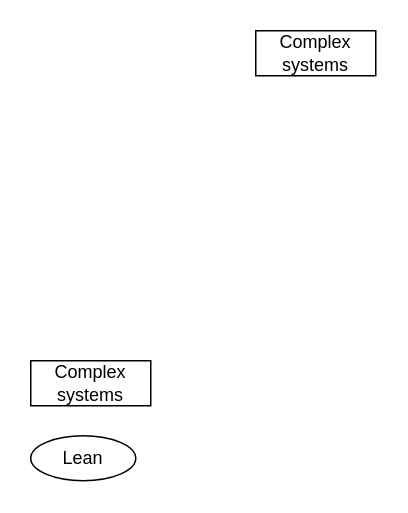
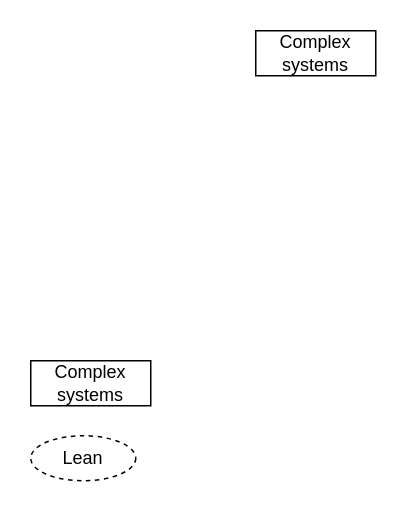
node "Lean": style solid -> dashed
